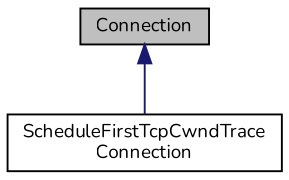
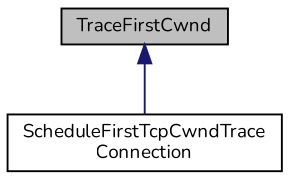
node "Connection": label "Connection" -> "TraceFirstCwnd"
